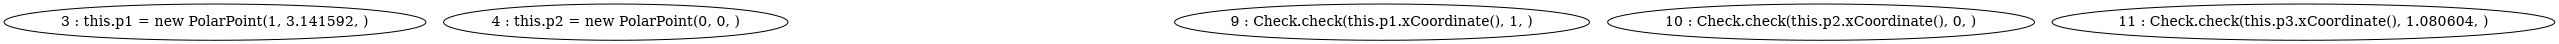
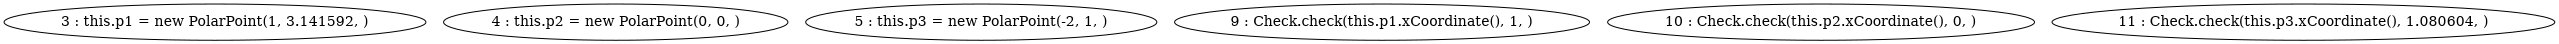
node "5 : this.p3 = new PolarPoint(-2, 1, )": added
